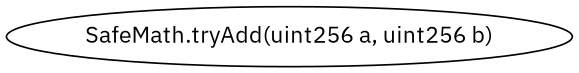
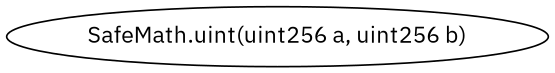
node "SafeMath.tryAdd(uint256 a, uint256 b)": label "SafeMath.tryAdd(uint256 a, uint256 b)" -> "SafeMath.uint(uint256 a, uint256 b)"
